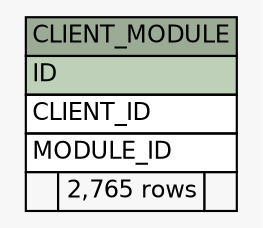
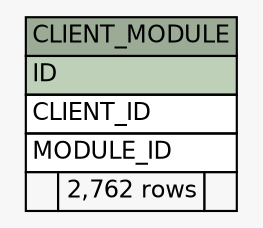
node "CLIENT_MODULE": text "2,765 rows" -> "2,762 rows"
